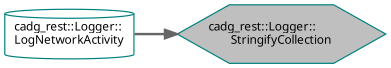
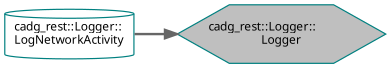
node "cadg_rest::Logger:: StringifyCollection": label "cadg_rest::Logger:: StringifyCollection" -> "cadg_rest::Logger:: Logger"
